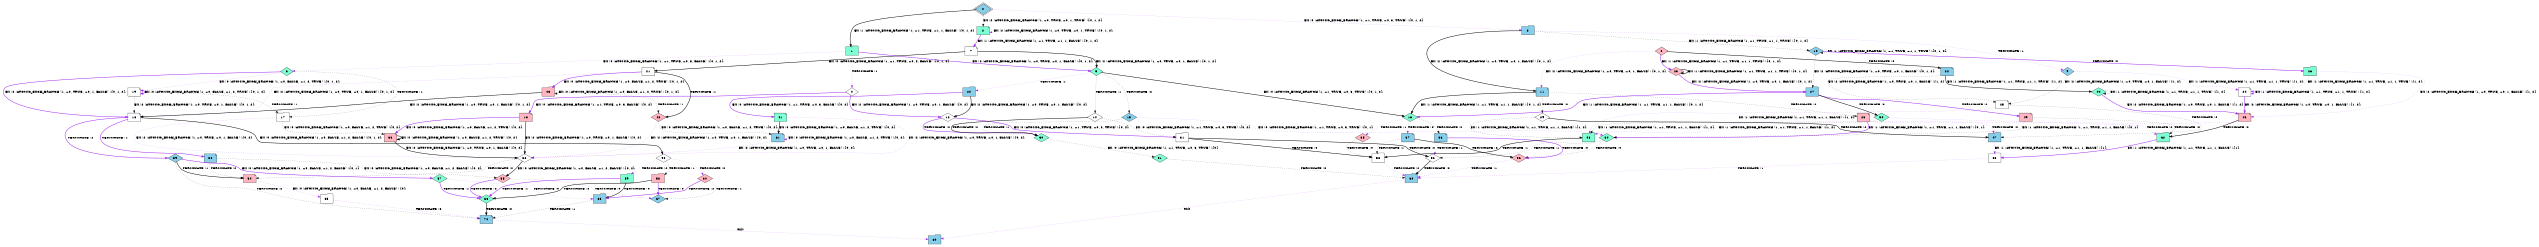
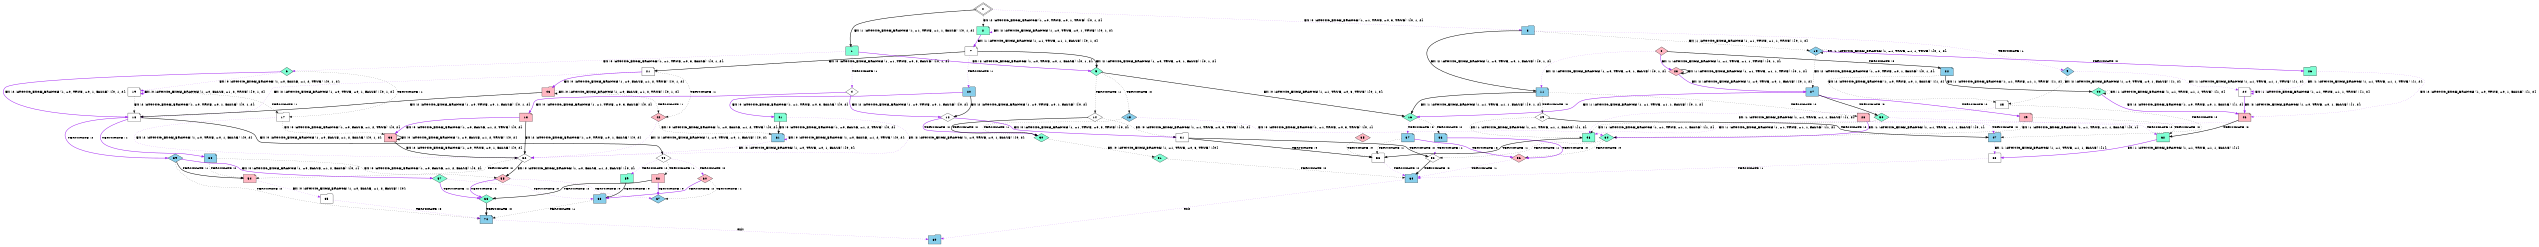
node "0": fillcolor skyblue -> white
edge "5" -> "20": now "7" -> "20"
edge "21" -> "42": style bold -> dotted
edge "16" -> "35": removed, label "TERMINATE !1"
edge "37" -> "56": color black -> purple
edge "59" -> "66": removed, label "TERMINATE !1"
